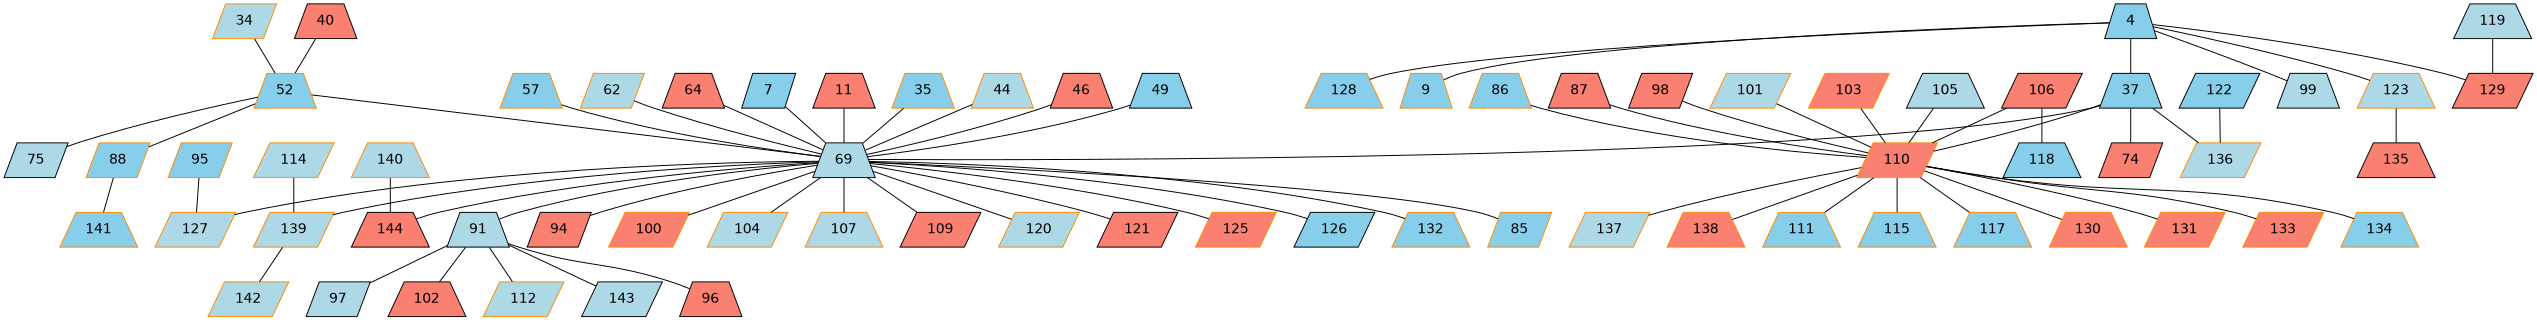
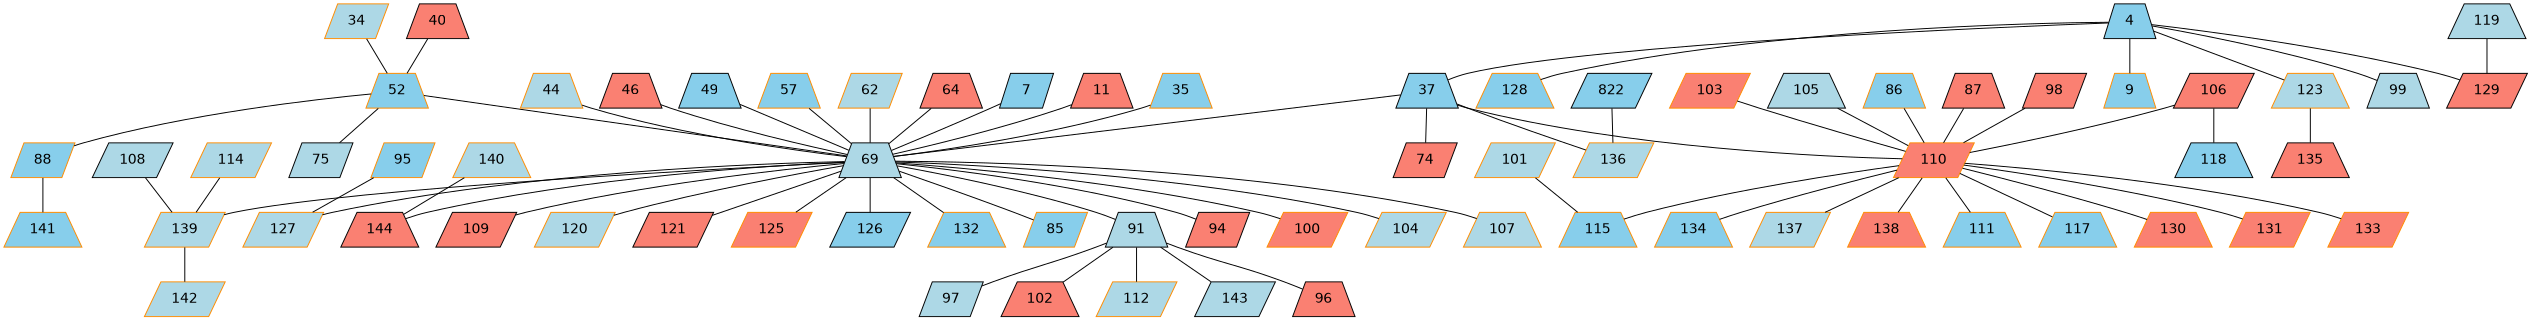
node "122": label "122" -> "822"
edge "101" -- "110": now "101" -- "115"
node "108": added
